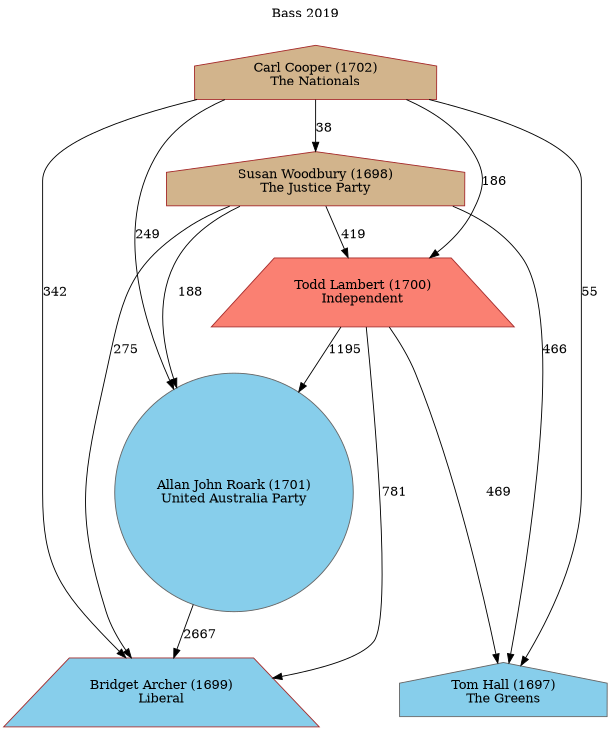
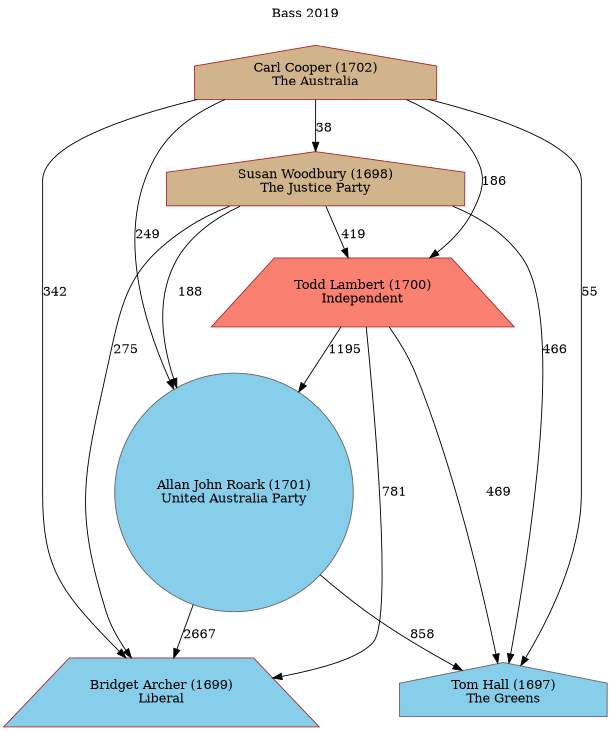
node "Carl Cooper (1702) The Nationals": label "Carl Cooper (1702) The Nationals" -> "Carl Cooper (1702) The Australia"
edge "Allan John Roark (1701) United Australia Party" -> "Tom Hall (1697) The Greens": added, label "858"
